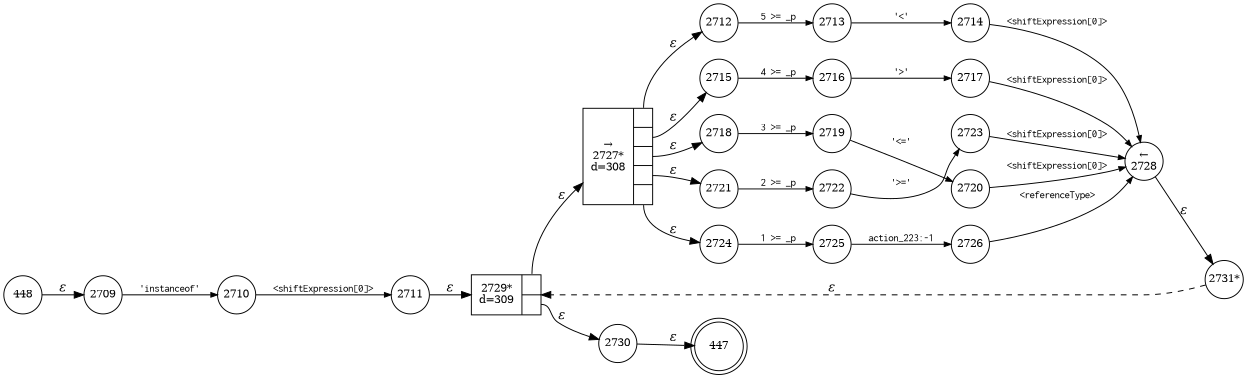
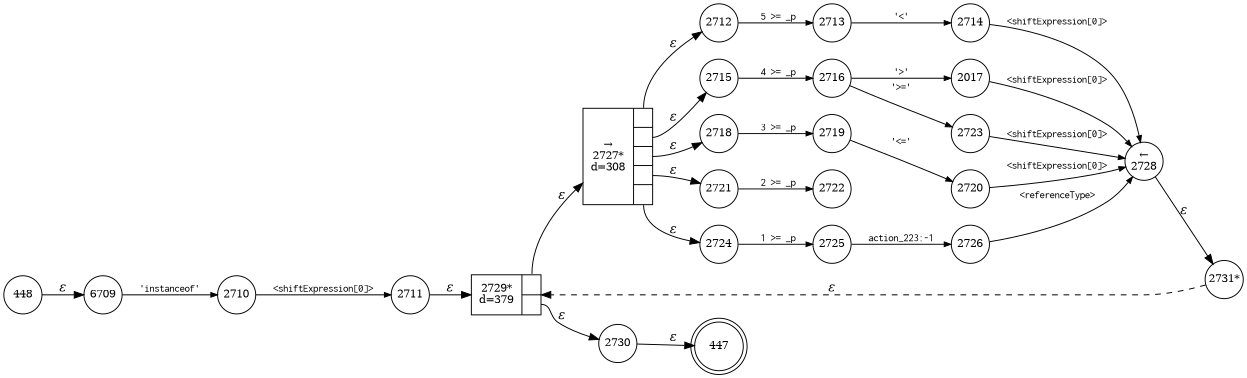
node "2717": label "2717" -> "2017"
edge "2722" -> "2723": now "2716" -> "2723"
node "2709": label "2709" -> "6709"
node "2729*": text "d=309" -> "d=379"
